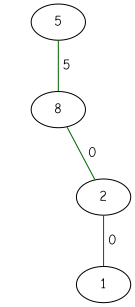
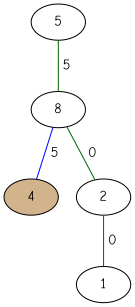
node "4": added
